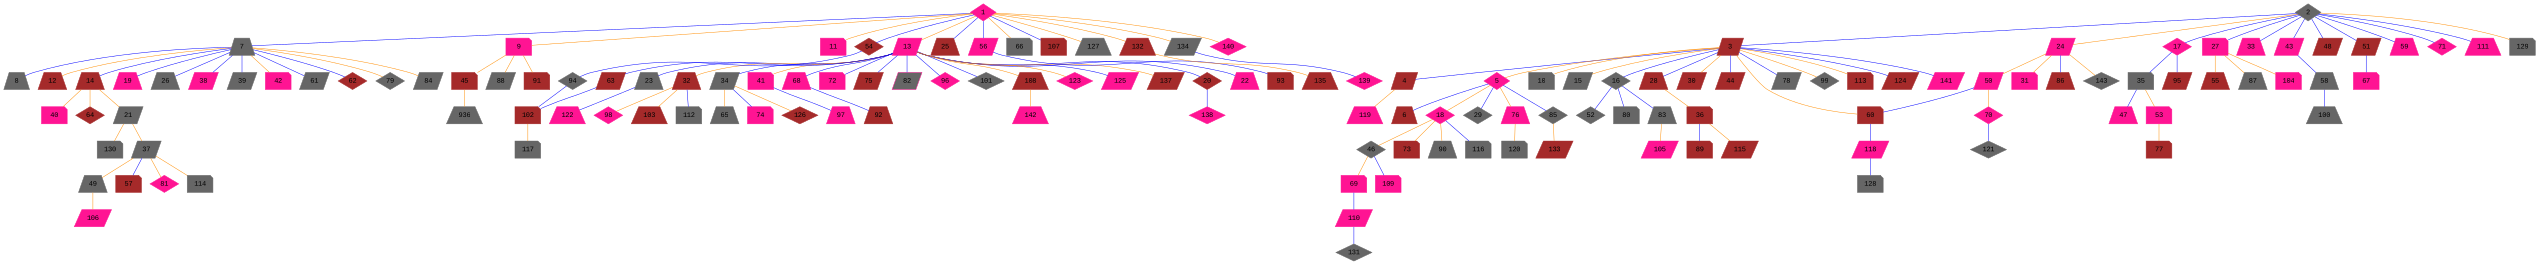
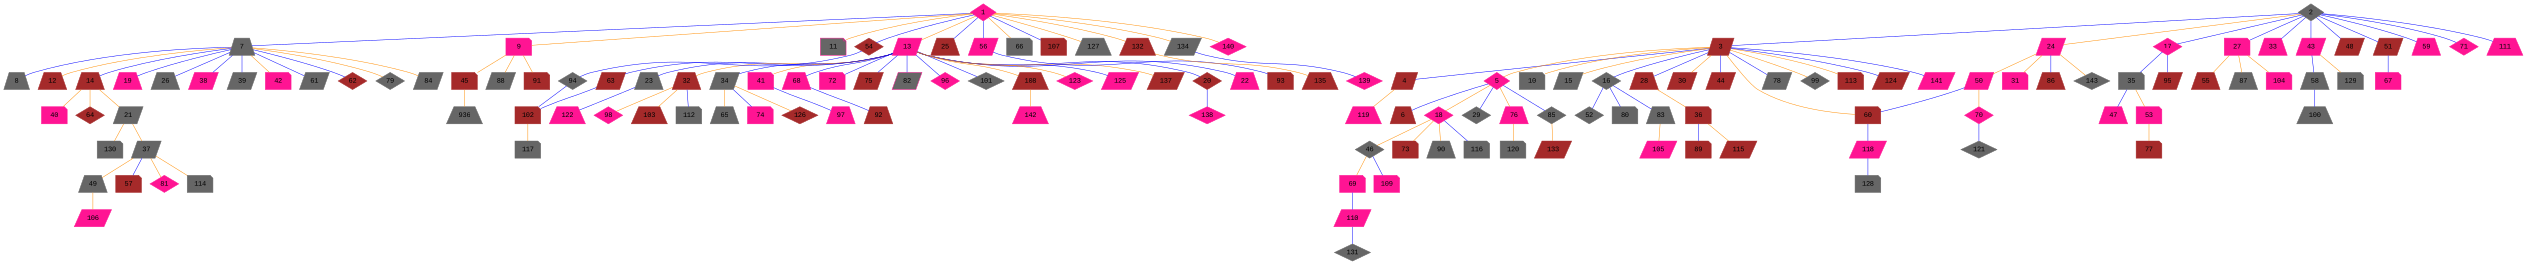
edge "2" -- "129": now "43" -- "129"
node "11": fillcolor deeppink -> gray40
